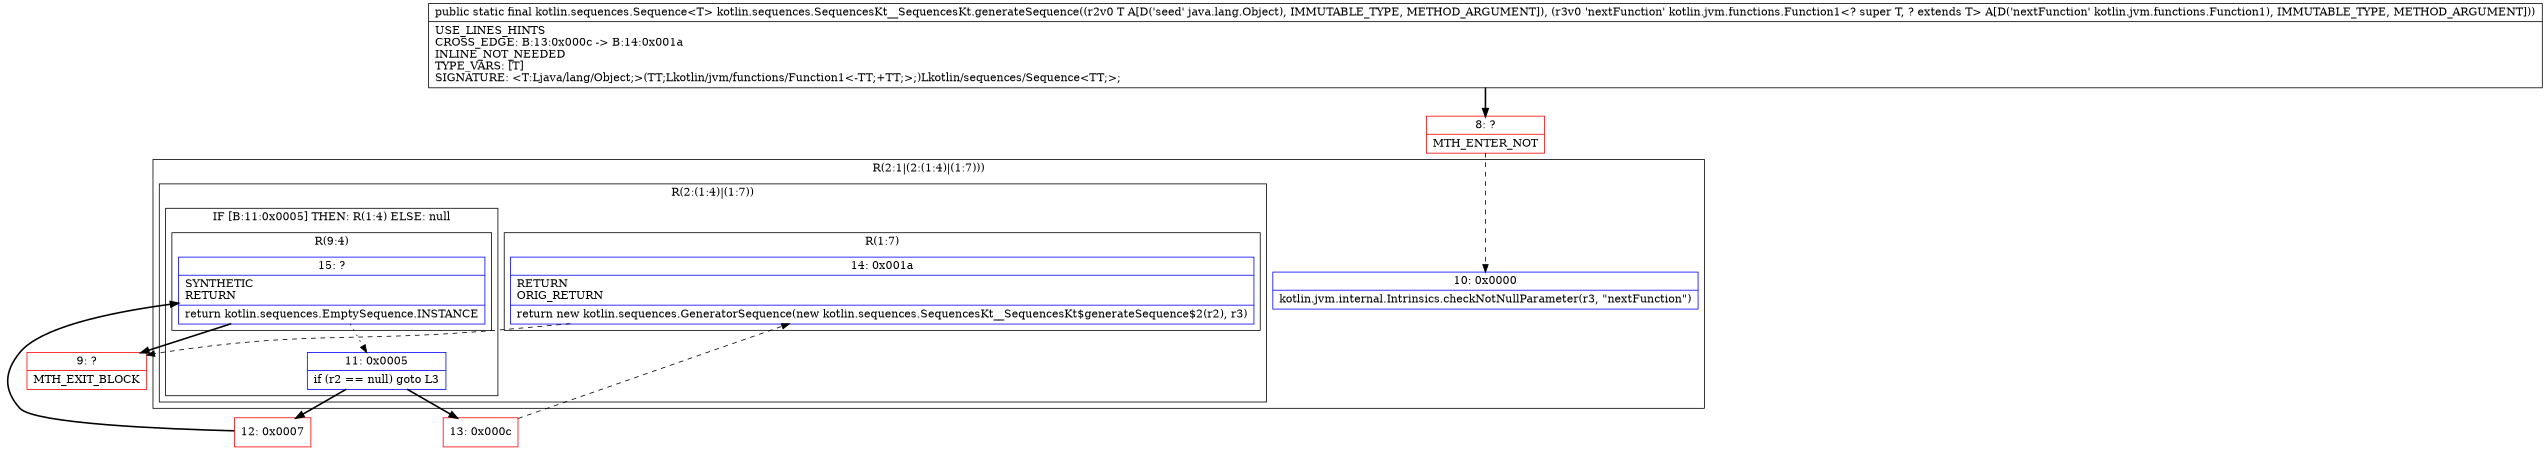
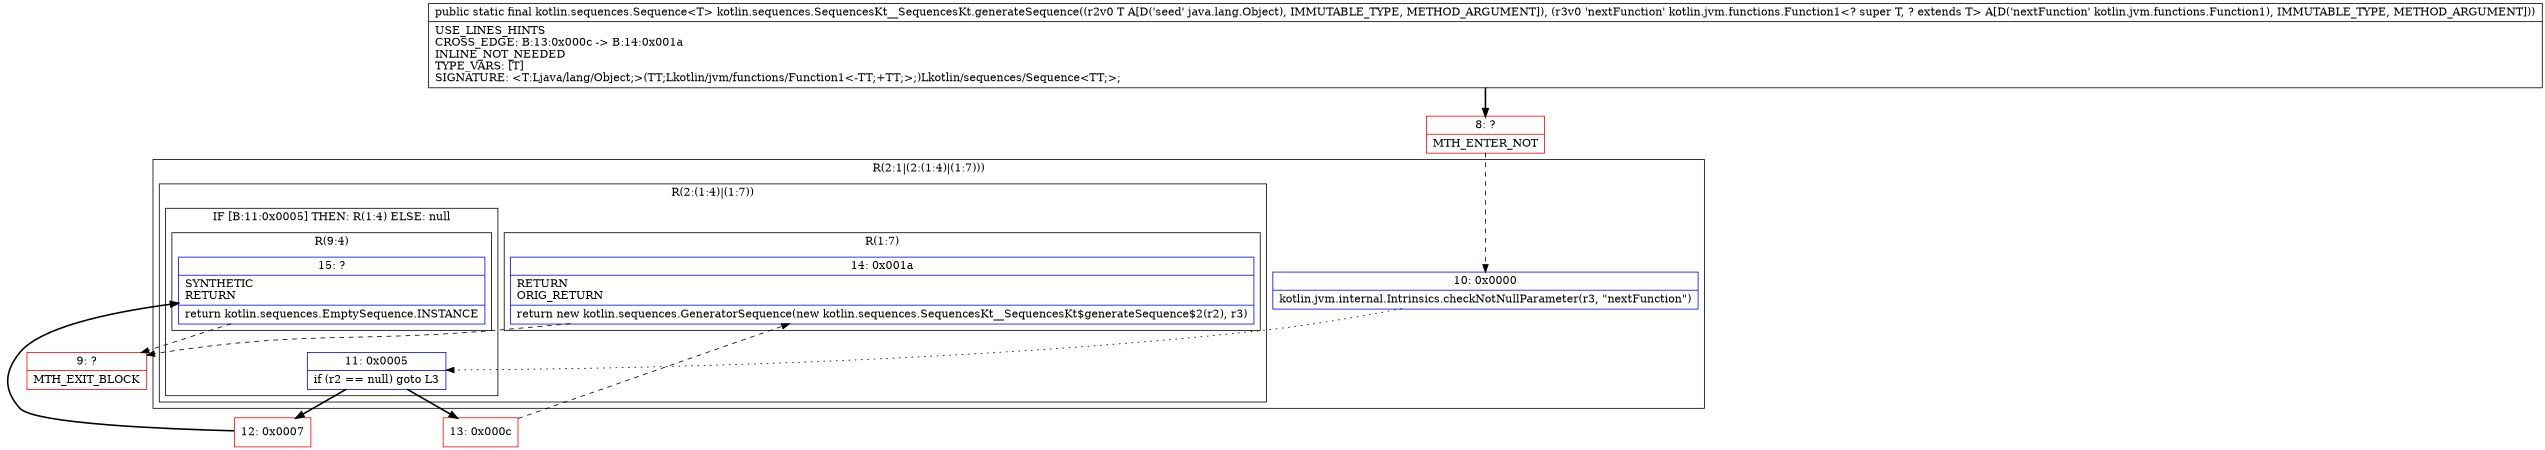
edge "15: ?" -> "11: 0x0005": now "10: 0x0000" -> "11: 0x0005"
edge "15: ?" -> "9: ?": style bold -> dashed
